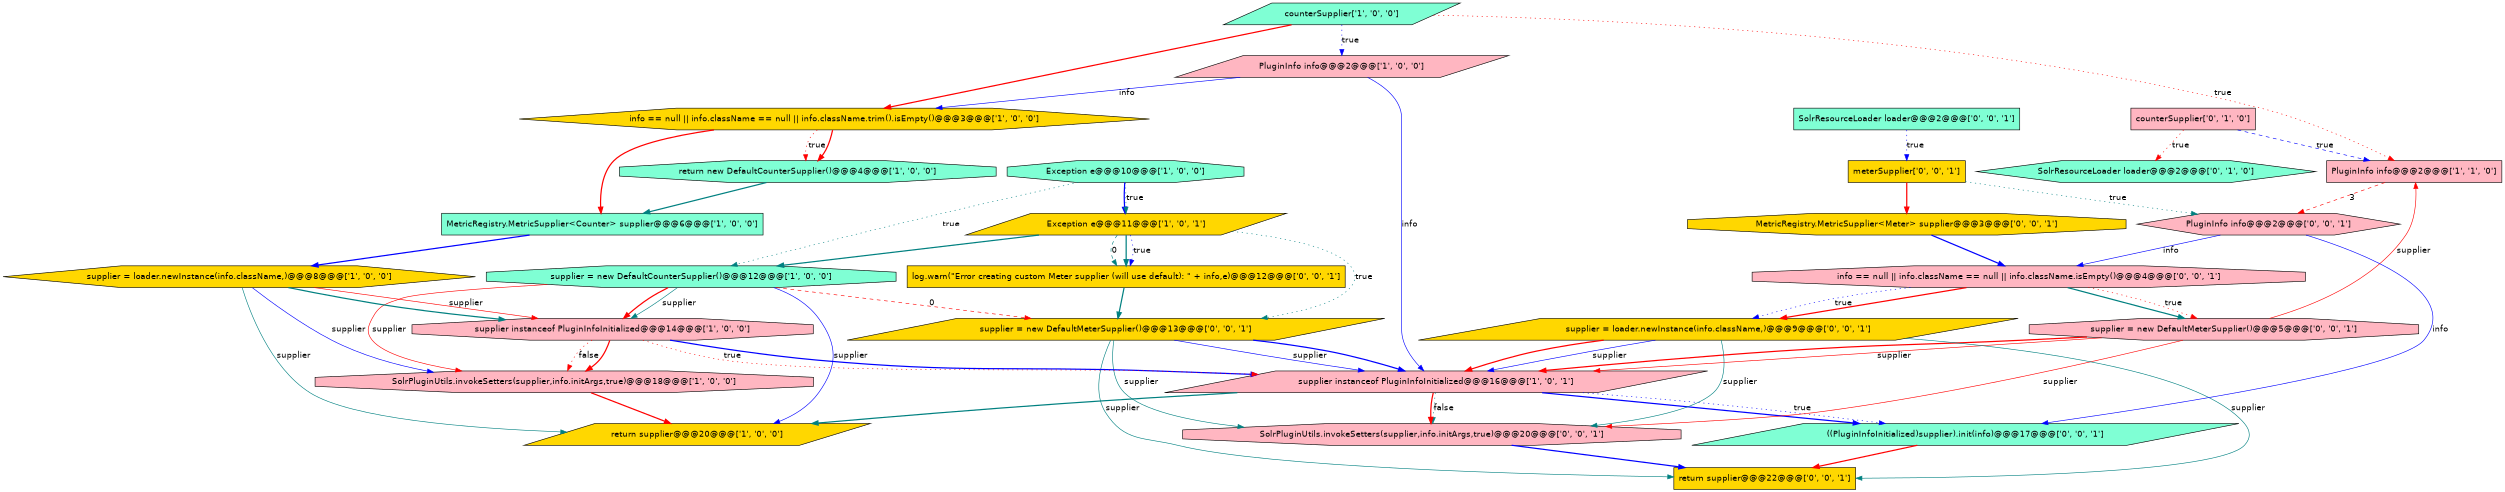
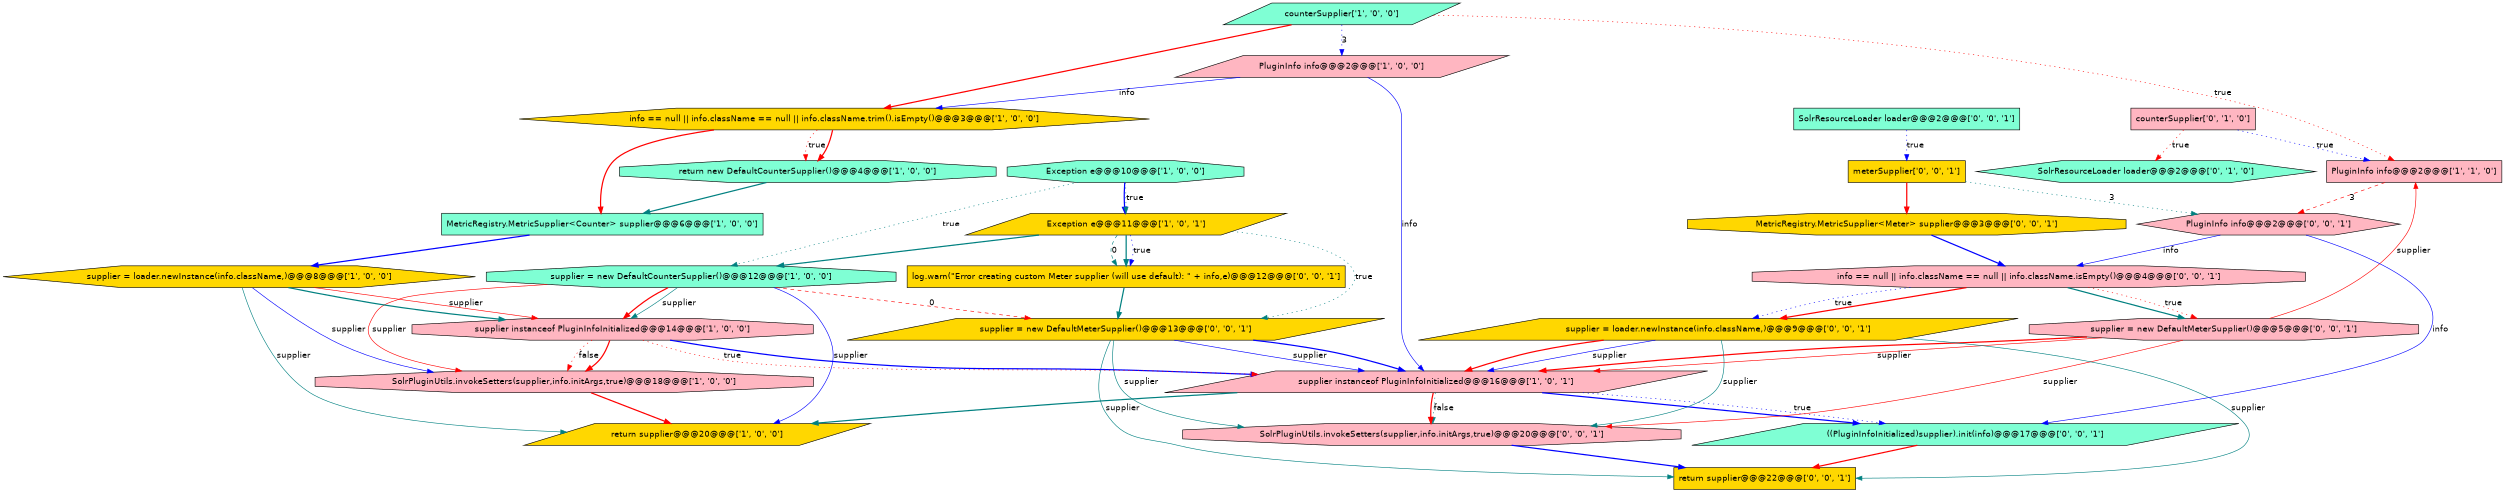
edge "counterSupplier['1', '0', '0']" -> "PluginInfo info@@@2@@@['1', '0', '0']": label "true" -> "3"
edge "counterSupplier['0', '1', '0']" -> "PluginInfo info@@@2@@@['1', '1', '0']": style dashed -> dotted
edge "meterSupplier['0', '0', '1']" -> "PluginInfo info@@@2@@@['0', '0', '1']": label "true" -> "3"
